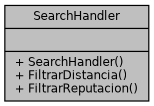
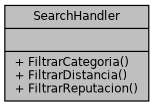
node "SearchHandler": text "+ SearchHandler()" -> "+ FiltrarCategoria()"
